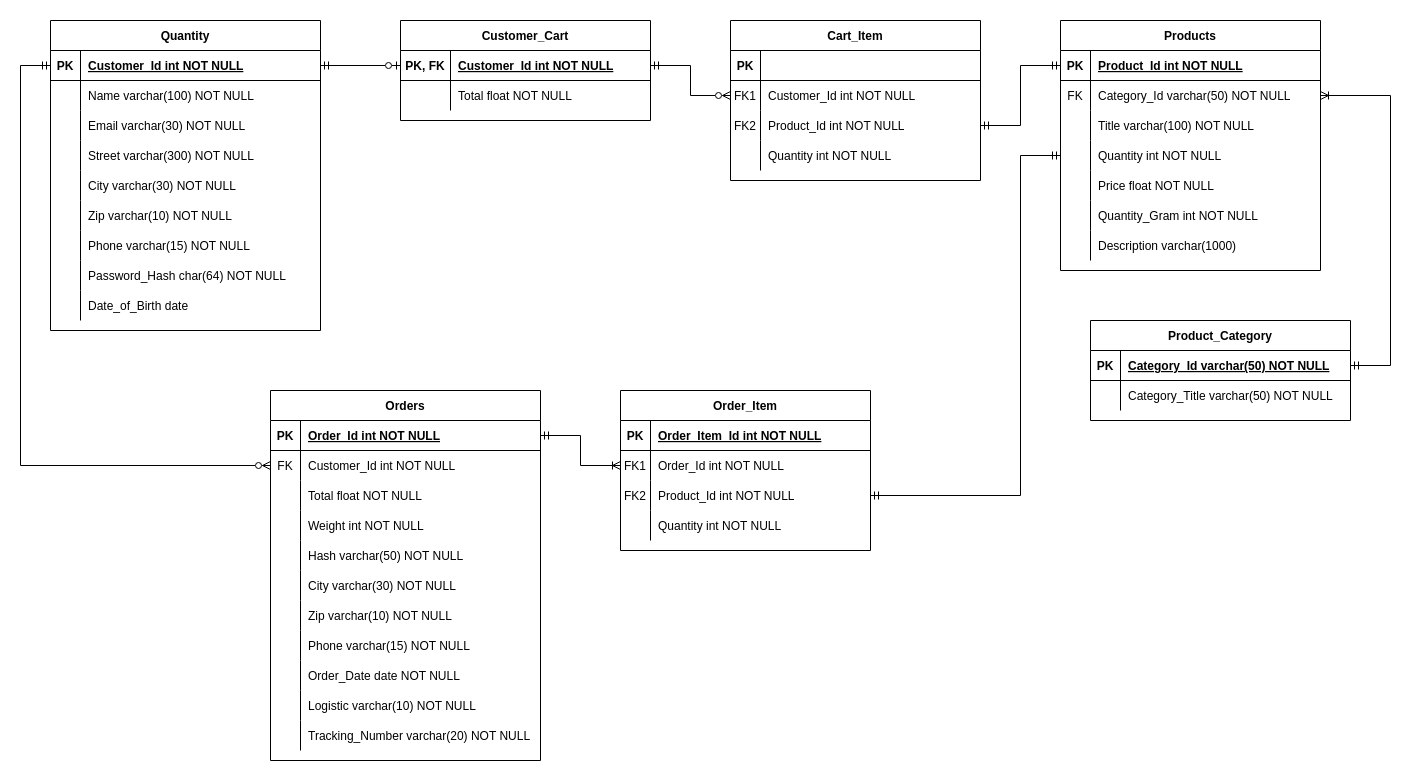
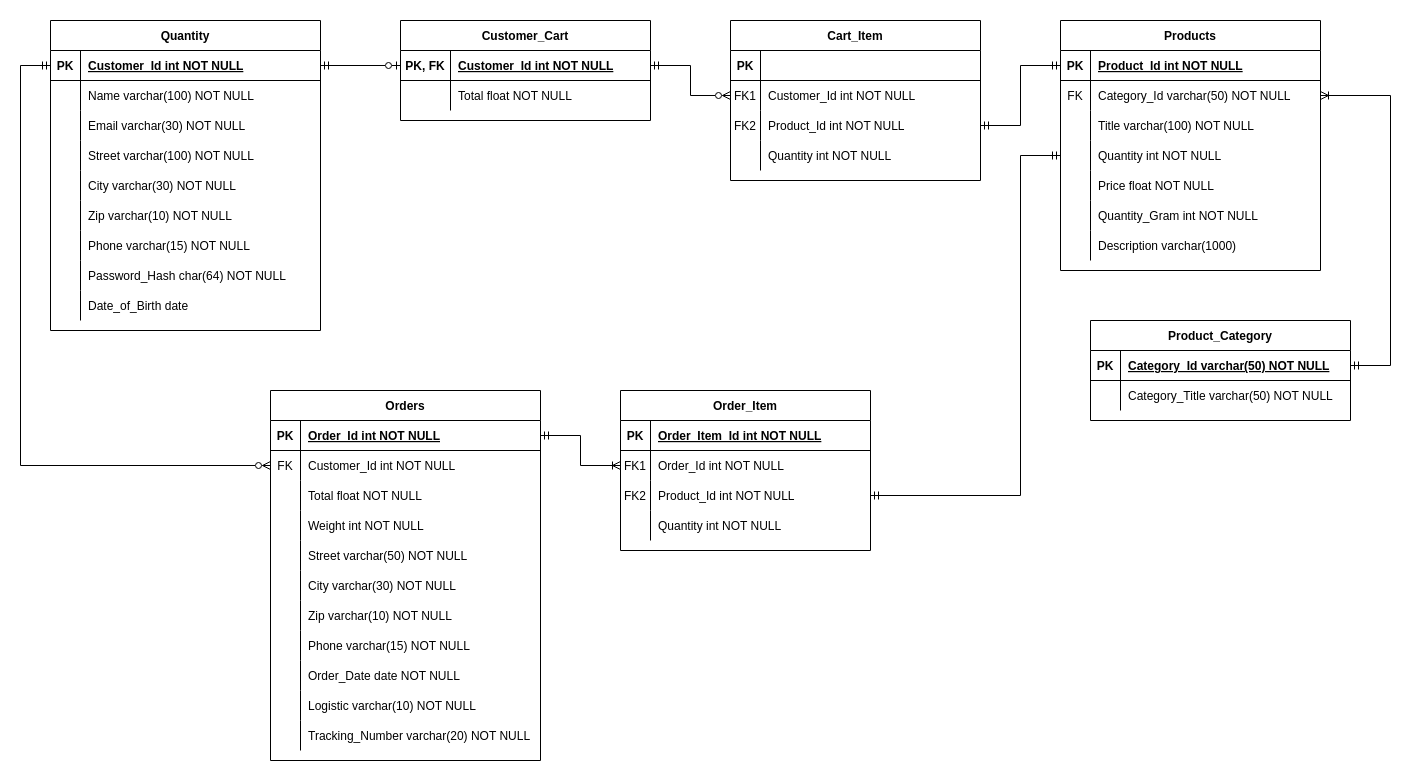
node "Street varchar(300) NOT NULL": label "Street varchar(300) NOT NULL" -> "Street varchar(100) NOT NULL"
node "Hash varchar(50) NOT NULL": label "Hash varchar(50) NOT NULL" -> "Street varchar(50) NOT NULL"
